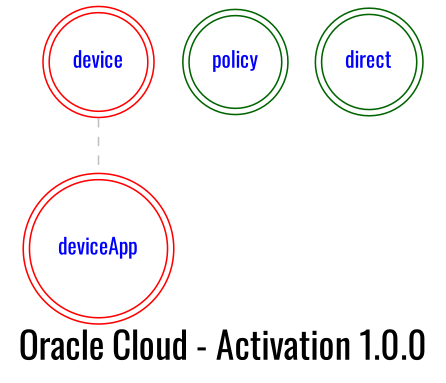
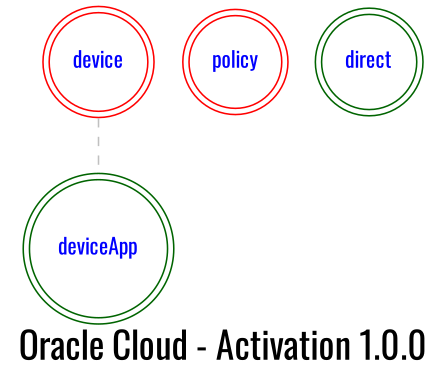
node "policy": color darkgreen -> red
node "deviceApp": color red -> darkgreen
